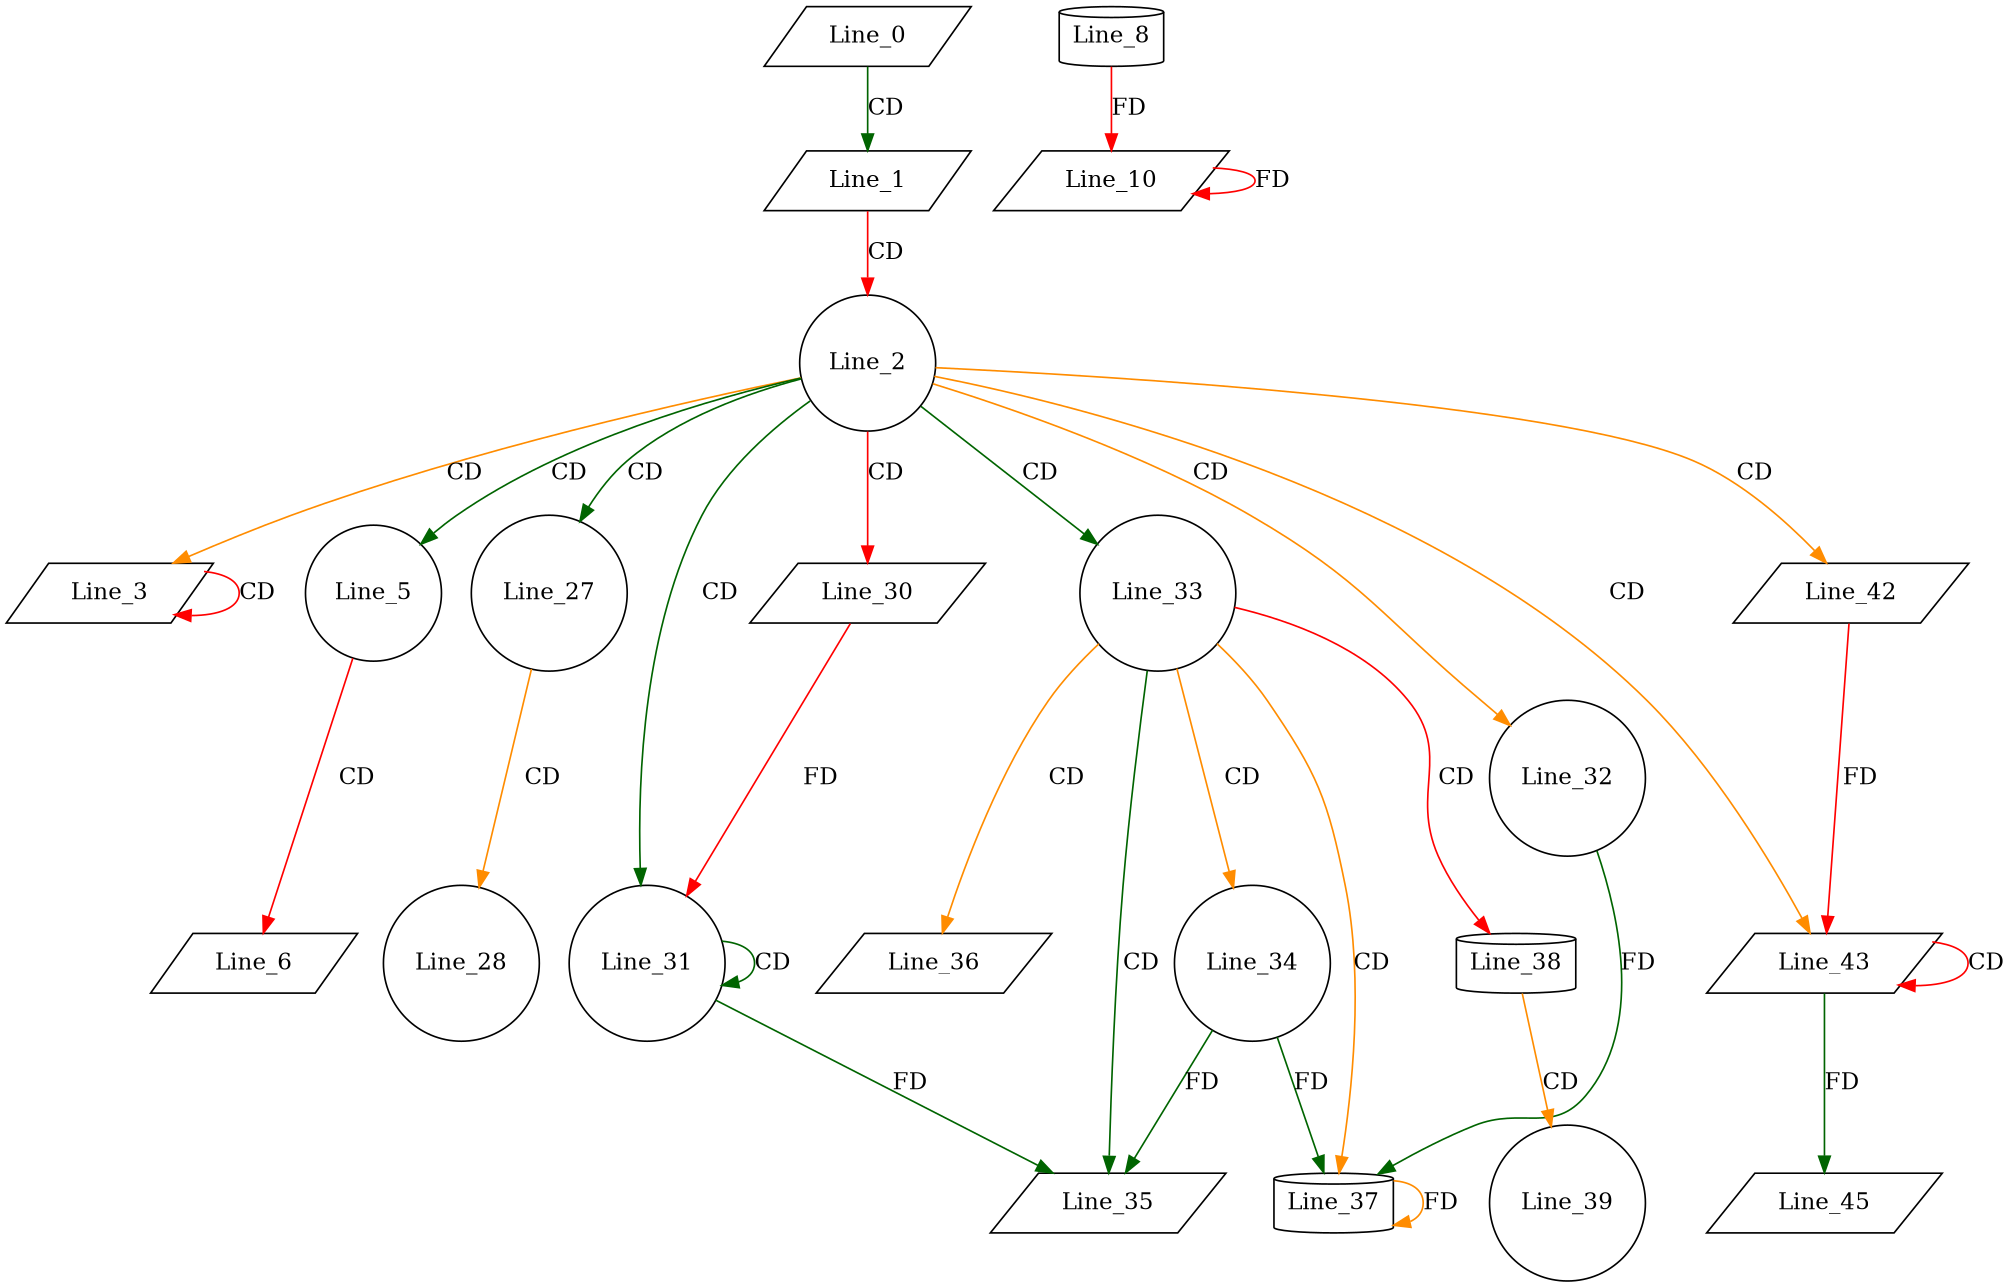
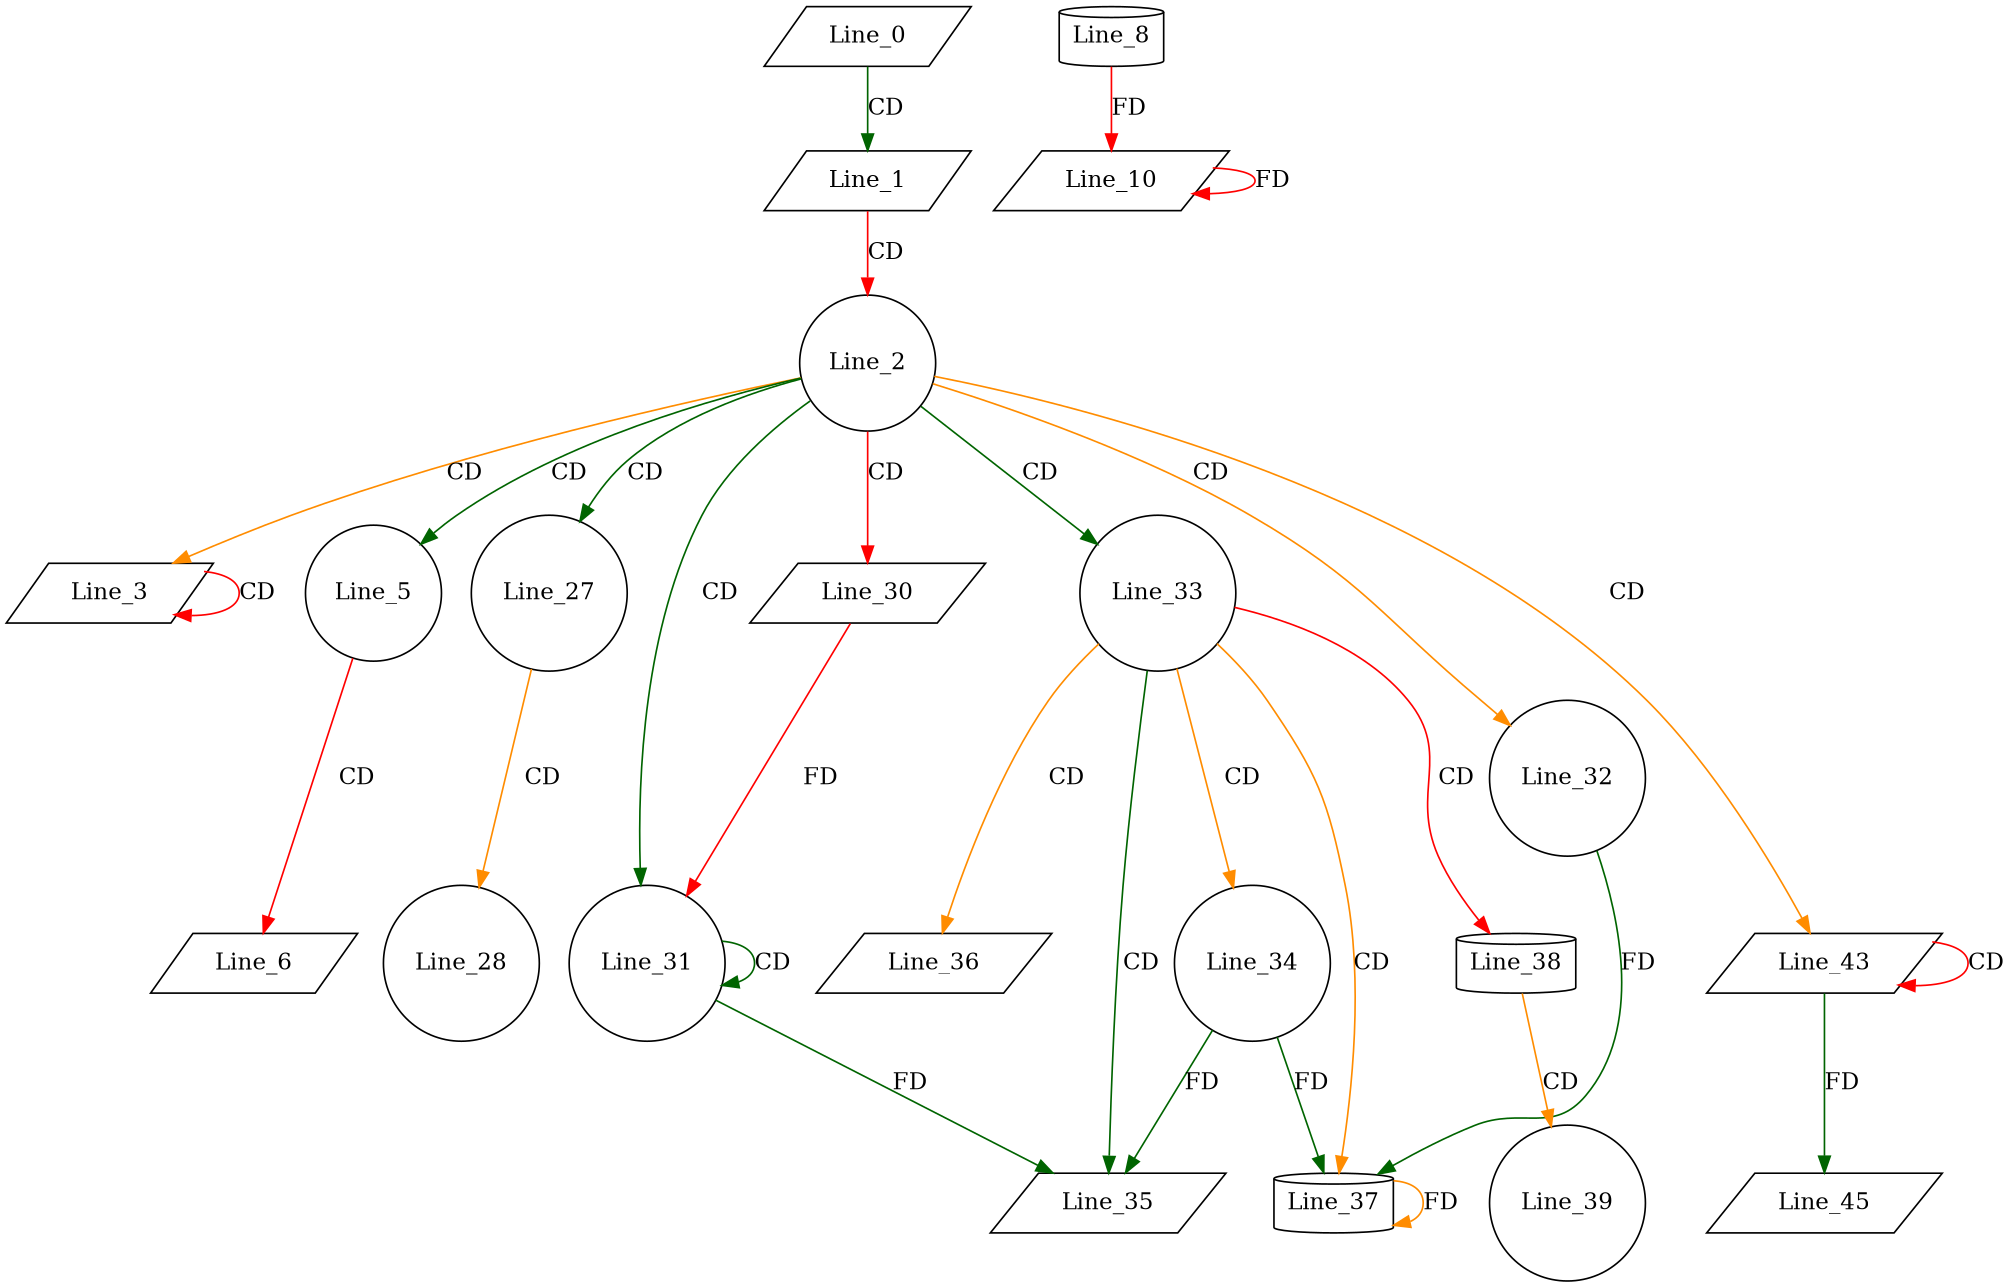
node "Line_42": removed
